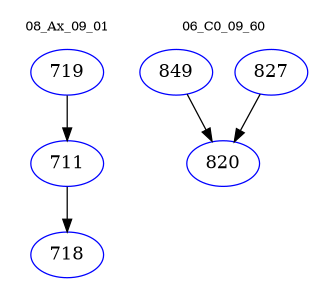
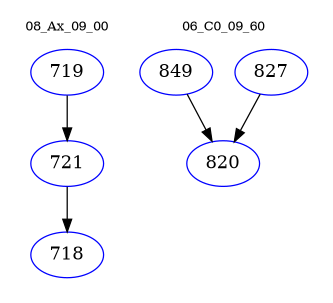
cluster "08_Ax_09_01": label "08_Ax_09_01" -> "08_Ax_09_00"
node "711": label "711" -> "721"
